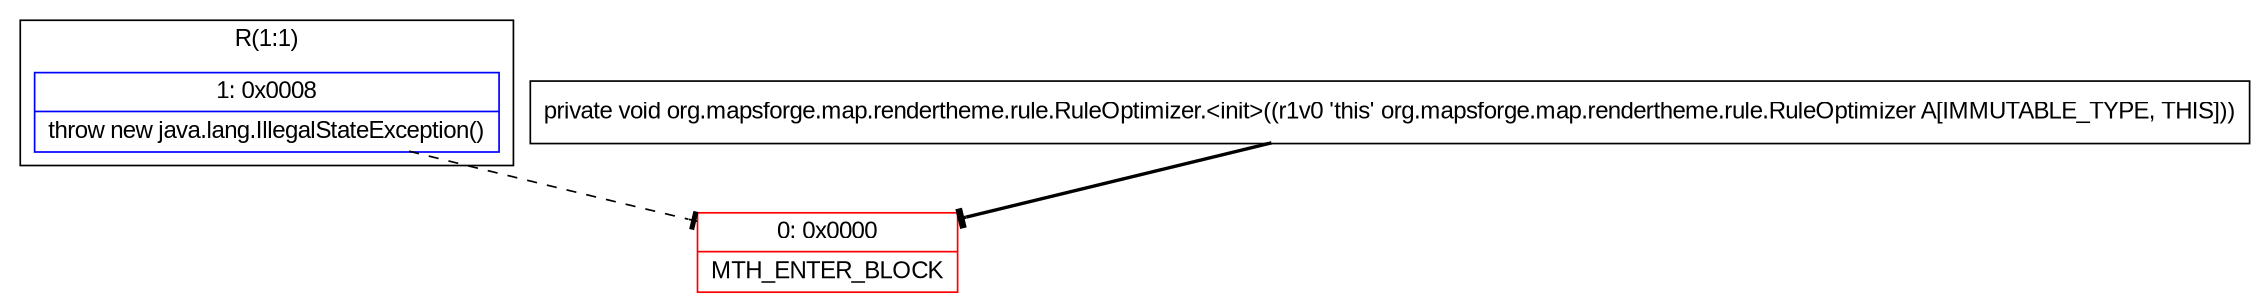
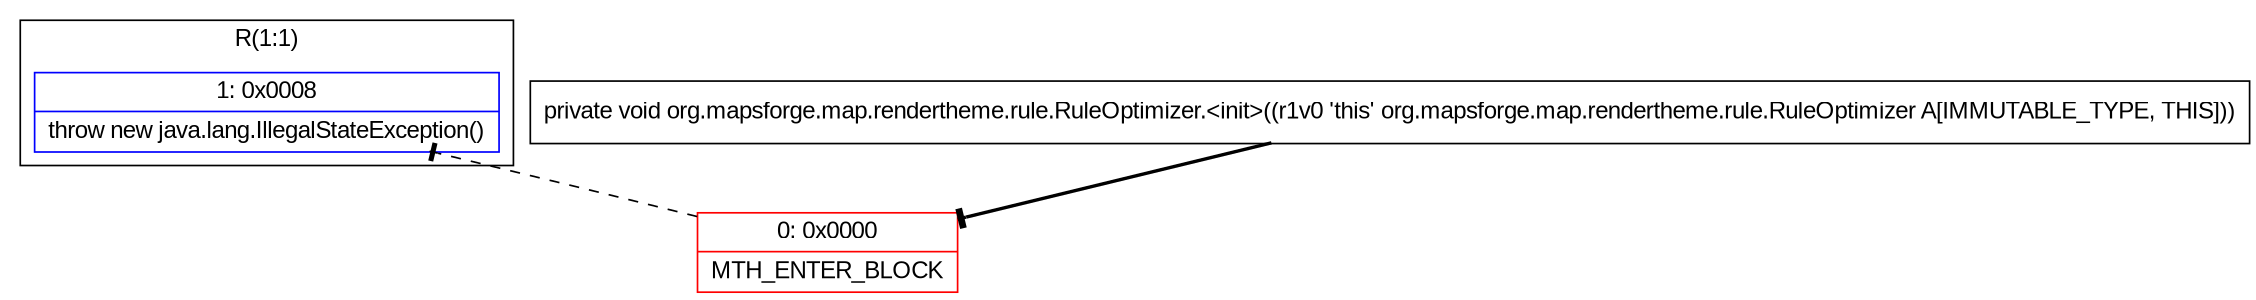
edge "1: 0x0008" -> "0: 0x0000": reversed
